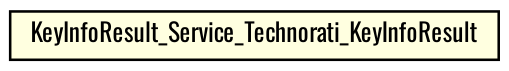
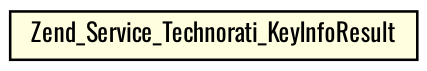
node "KeyInfoResult_Service_Technorati_KeyInfoResult": label "KeyInfoResult_Service_Technorati_KeyInfoResult" -> "Zend_Service_Technorati_KeyInfoResult"
